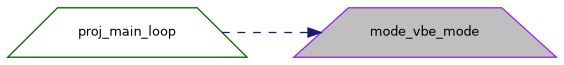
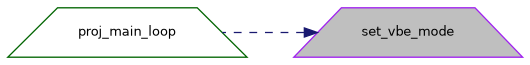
node "mode_vbe_mode": label "mode_vbe_mode" -> "set_vbe_mode"
